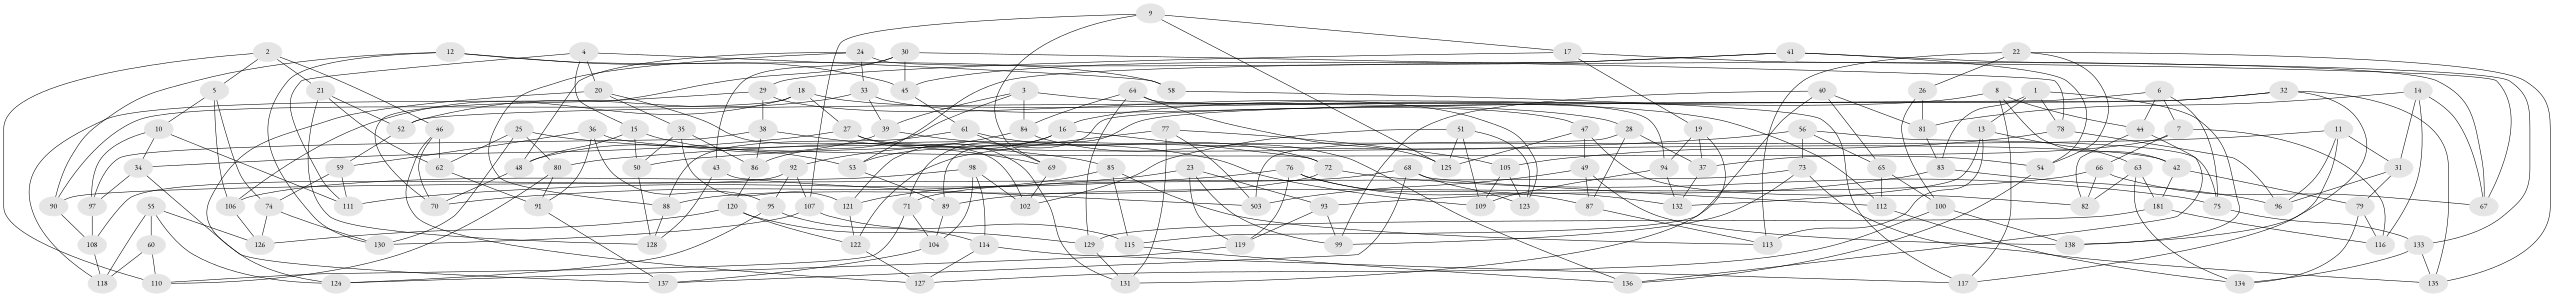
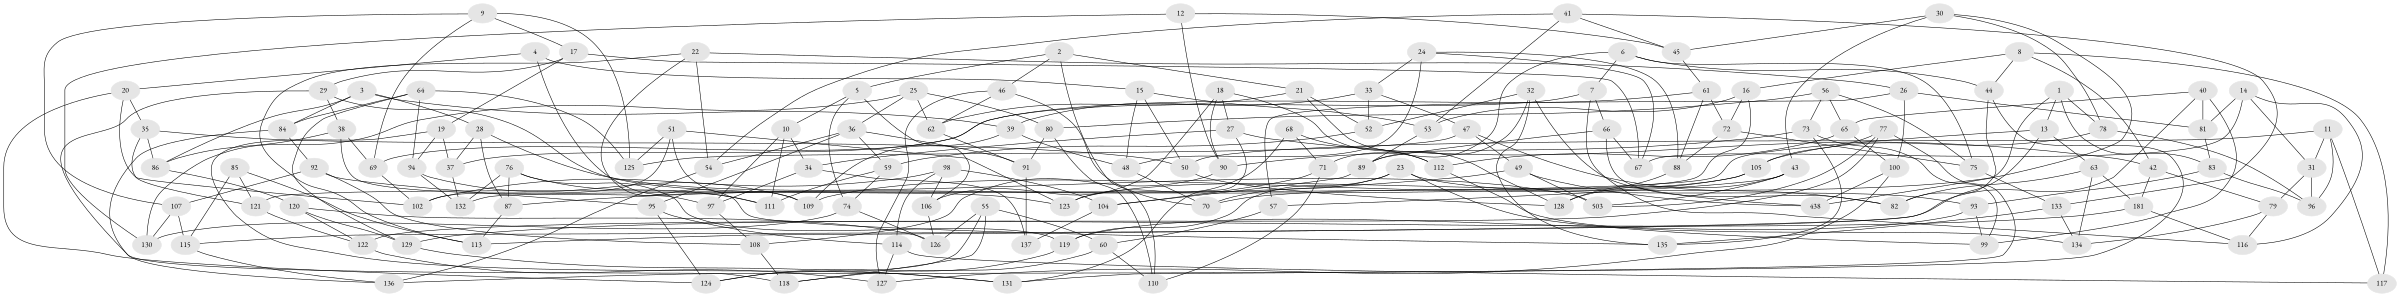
node "58": removed
edge "25" -- "85": now "25" -- "36"
node "57": added
node "138": label "138" -> "438"
edge "68" -- "137": removed
